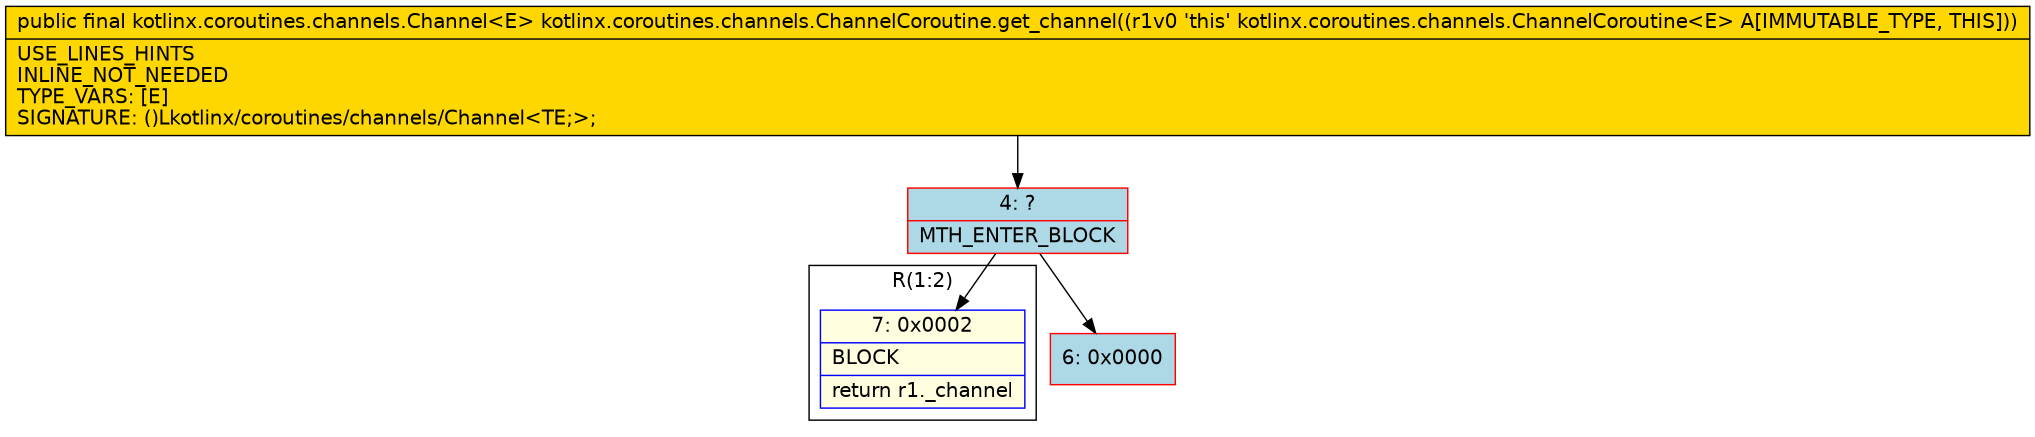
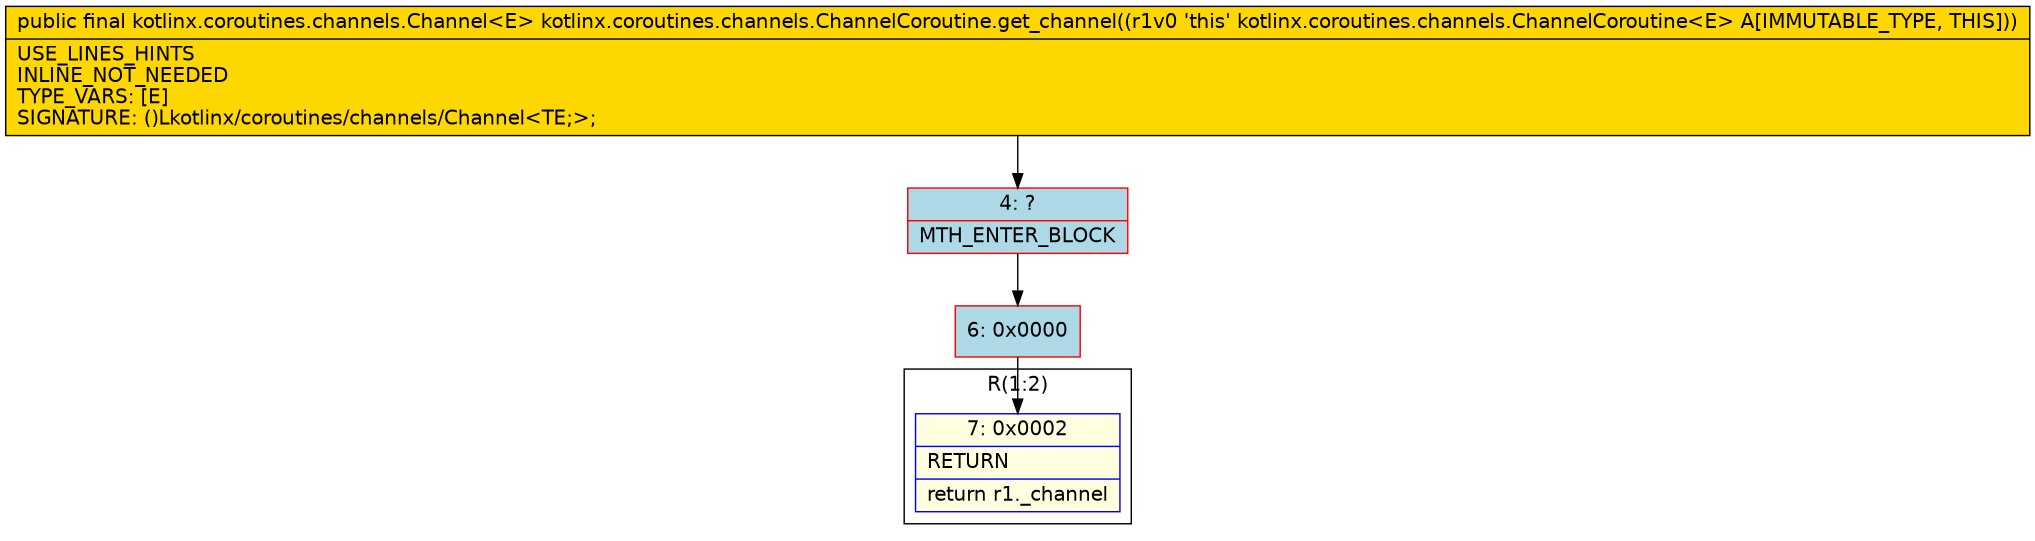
edge "4: ?" -> "7: 0x0002": now "6: 0x0000" -> "7: 0x0002"
node "7: 0x0002": text "BLOCK" -> "RETURN"
